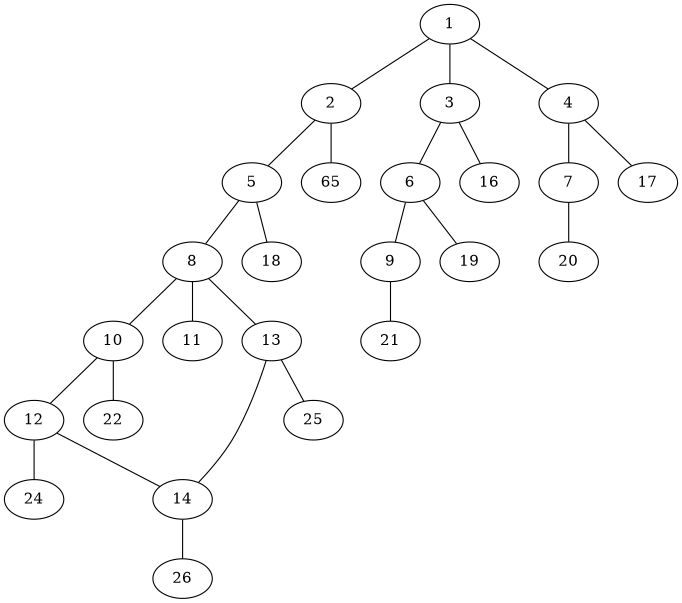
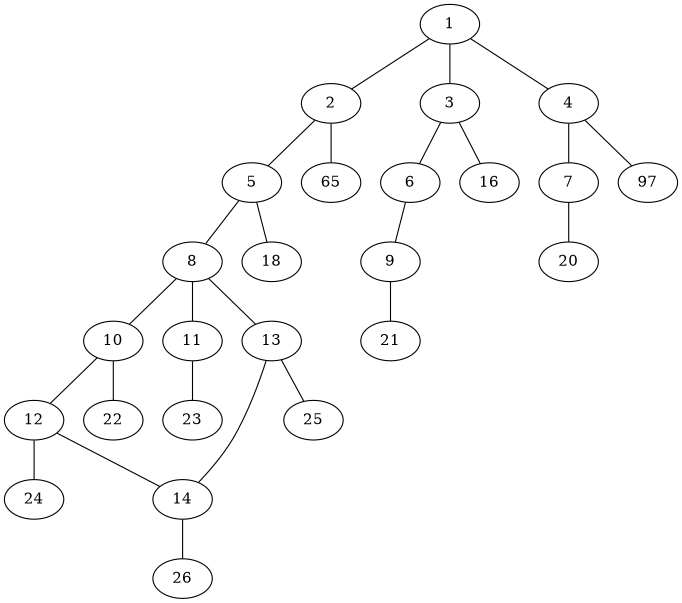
node "17": label "17" -> "97"
node "19": removed
node "23": added
